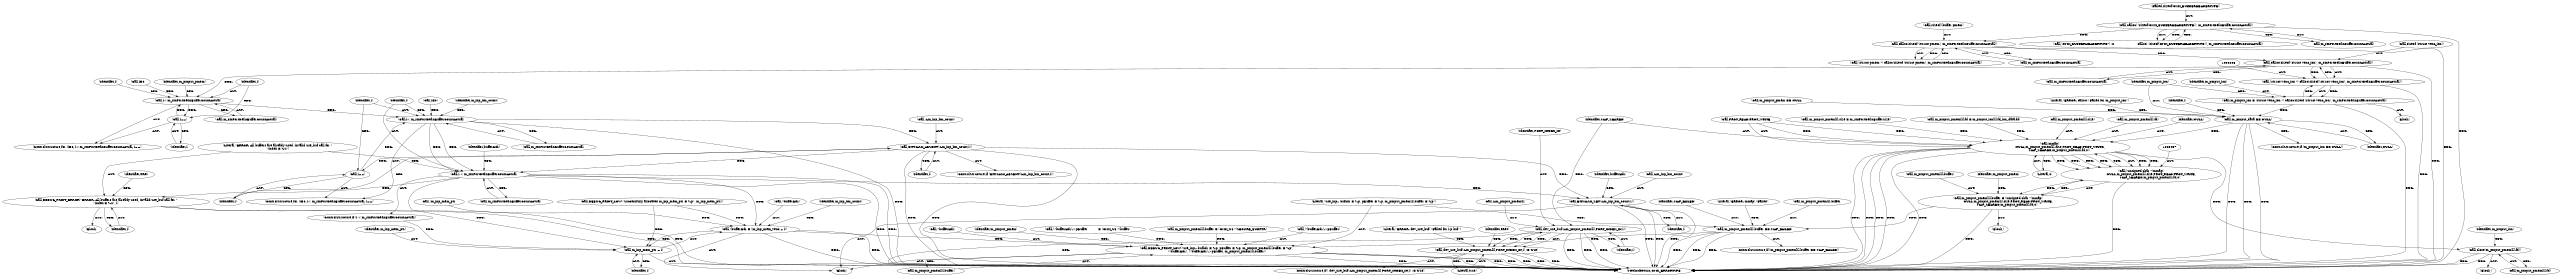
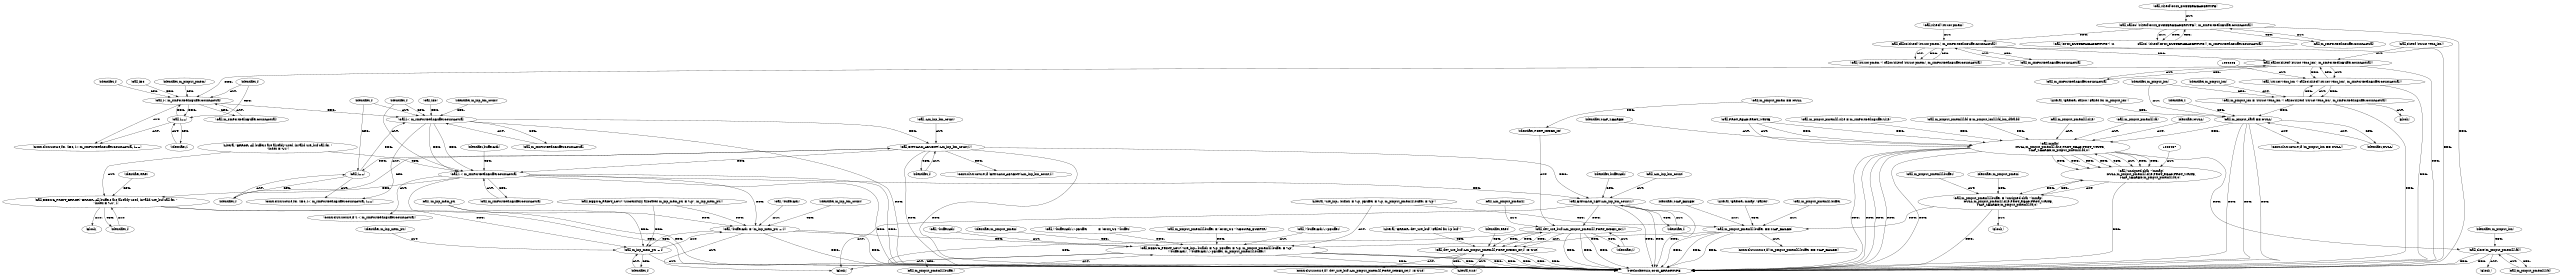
node "(Failed,sizeof(OMX_BUFFERHEADERTYPE))": label "(Failed,sizeof(OMX_BUFFERHEADERTYPE))" -> "(Call,sizeof(OMX_BUFFERHEADERTYPE))"
node "(Call,sizeof (buffer pmem))": label "(Call,sizeof (buffer pmem))" -> "(Call,sizeof (struct pmem))"
edge "(Call,m_pInput_pmem == NULL)" -> "(Call,m_pInput_data == NULL)": now "(Call,m_pInput_pmem == NULL)" -> "(Identifier,PORT_INDEX_IN)"
edge "(Call,m_pInput_data == NULL)" -> "(ControlStructure,if (m_pInput_ion == NULL))": label "CFG: " -> "AST: "
edge "(Call,BITMASK_ABSENT(&m_inp_bm_count,i))" -> "(ControlStructure,if (BITMASK_ABSENT(&m_inp_bm_count,i)))": label "AST: " -> "DDG: "
node "(Literal,0)": removed
edge "(Identifier,MAP_SHARED)" -> "(Call,dev_use_buf(&m_pInput_pmem[i],PORT_INDEX_IN,i))": now "(Call,BITMASK_SET(&m_inp_bm_count,i))" -> "(Call,dev_use_buf(&m_pInput_pmem[i],PORT_INDEX_IN,i))"
node "(Call,*bufferHdr = (m_inp_mem_venc + i))": label "(Call,*bufferHdr = (m_inp_mem_venc + i))" -> "(Call,*bufferHdr = (m_inp_mem_ptr + i))"
edge "(ControlStructure,if (i < m_sInPortDef.nBufferCountActual))" -> "(Call,m_inp_mem_ptr + i)": now "(Call,!m_inp_mem_ptr)" -> "(Call,m_inp_mem_ptr + i)"
